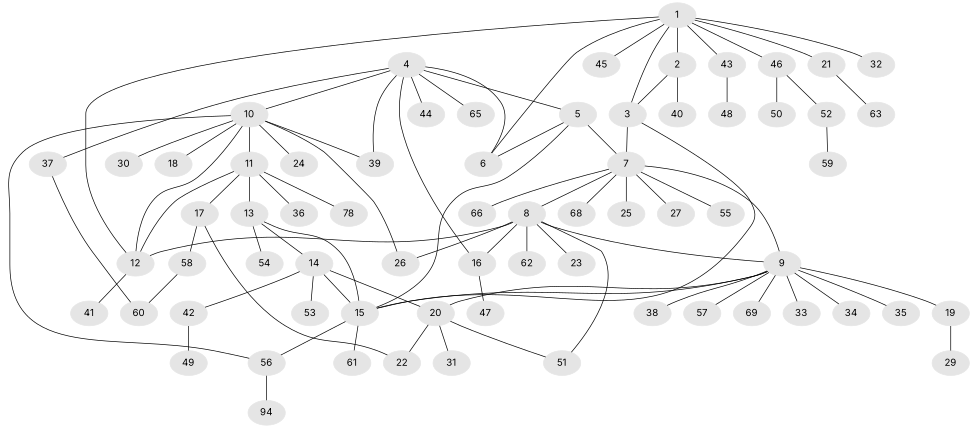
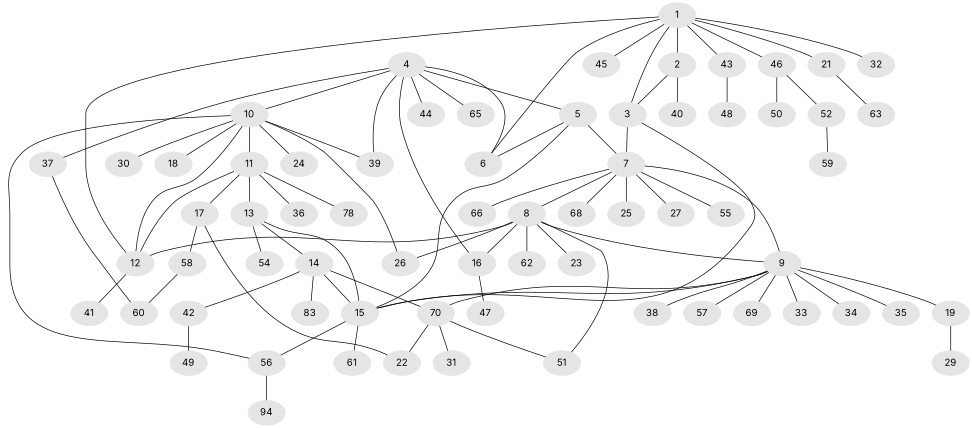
node "53": label "53" -> "83"
node "20": label "20" -> "70"
